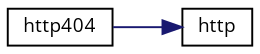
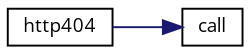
node "http": label "http" -> "call"
